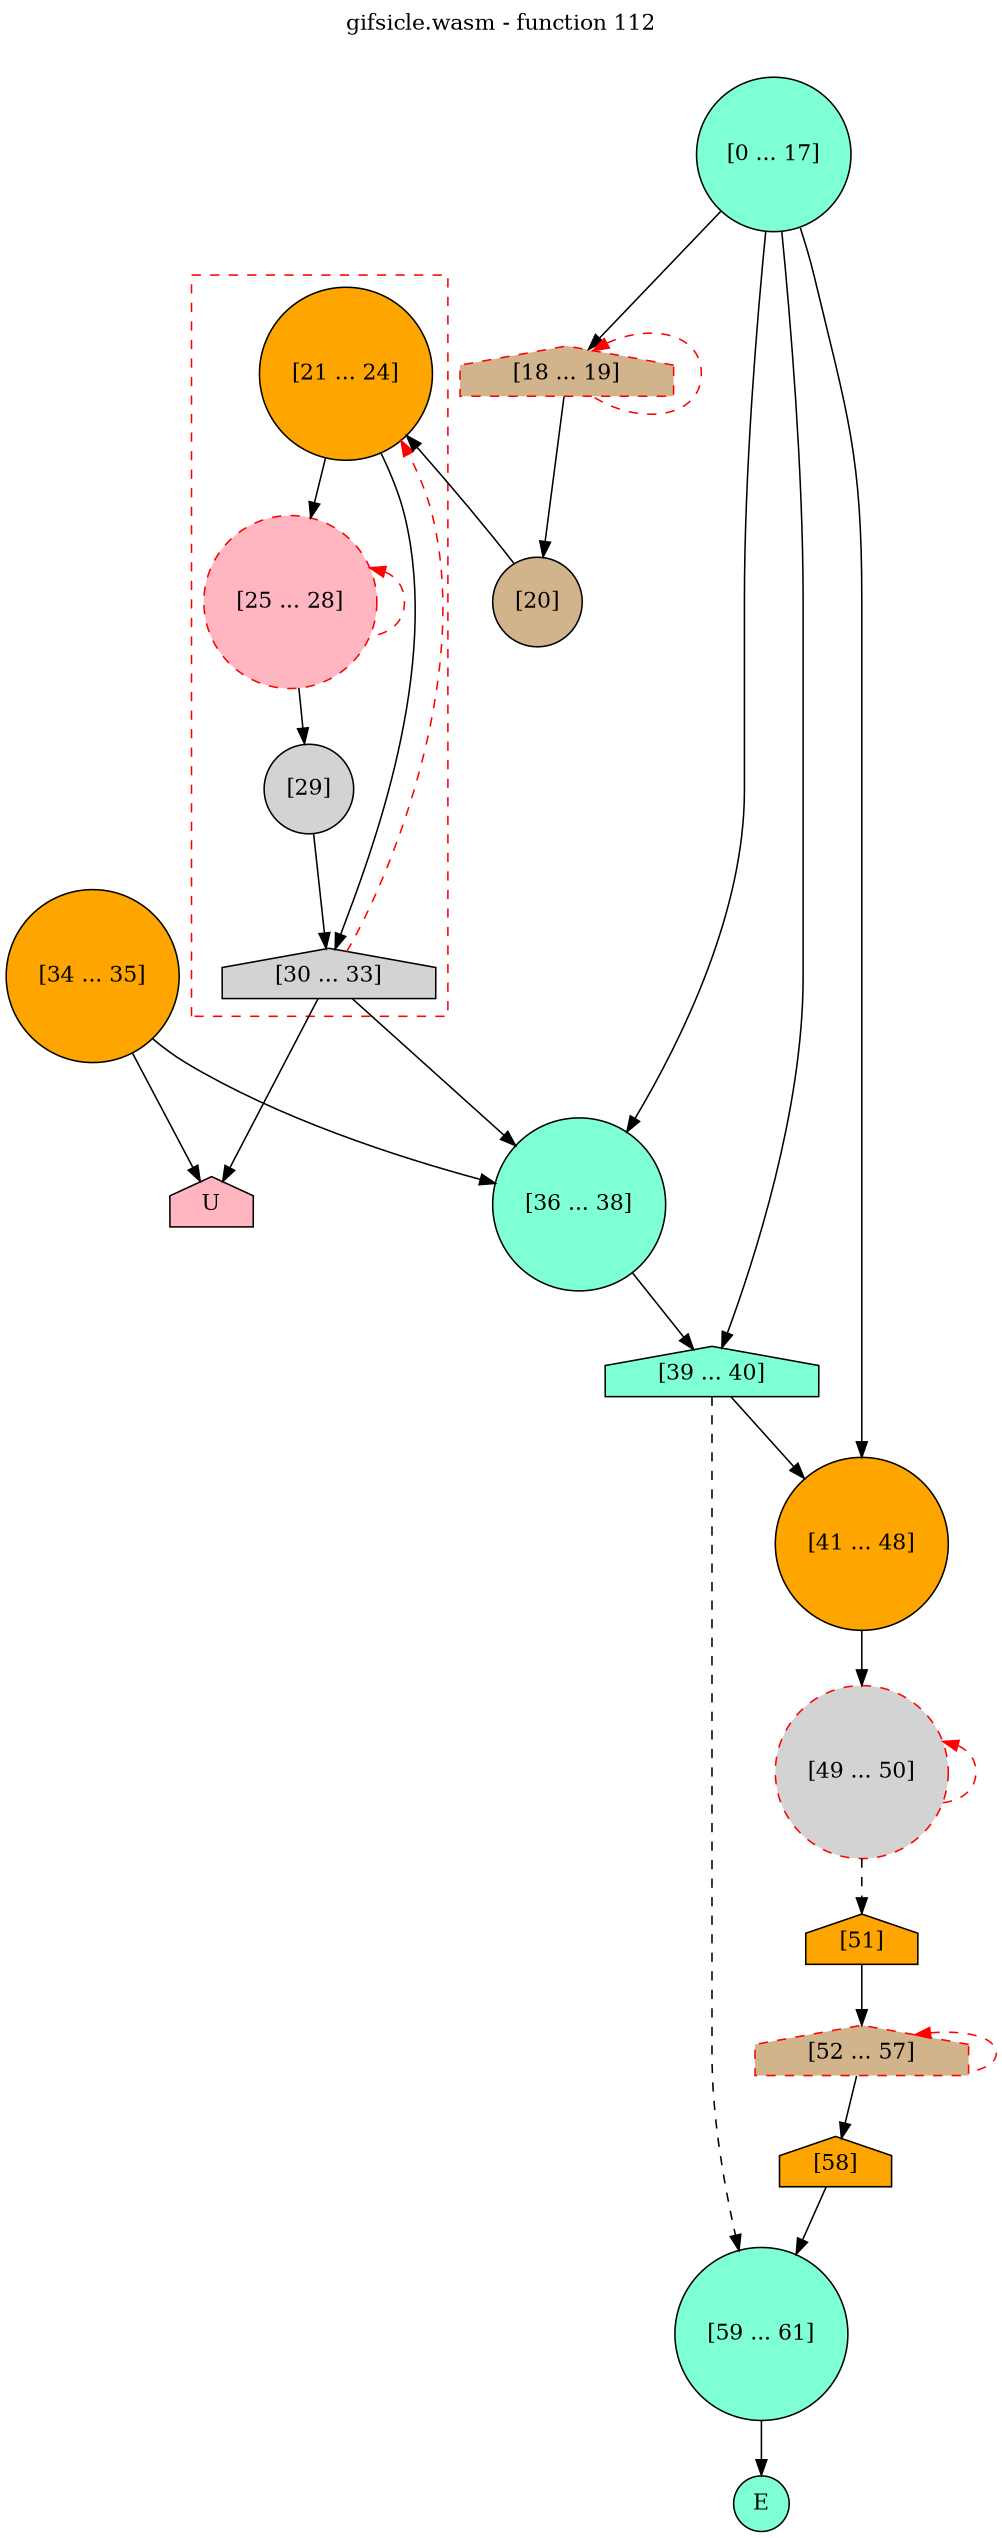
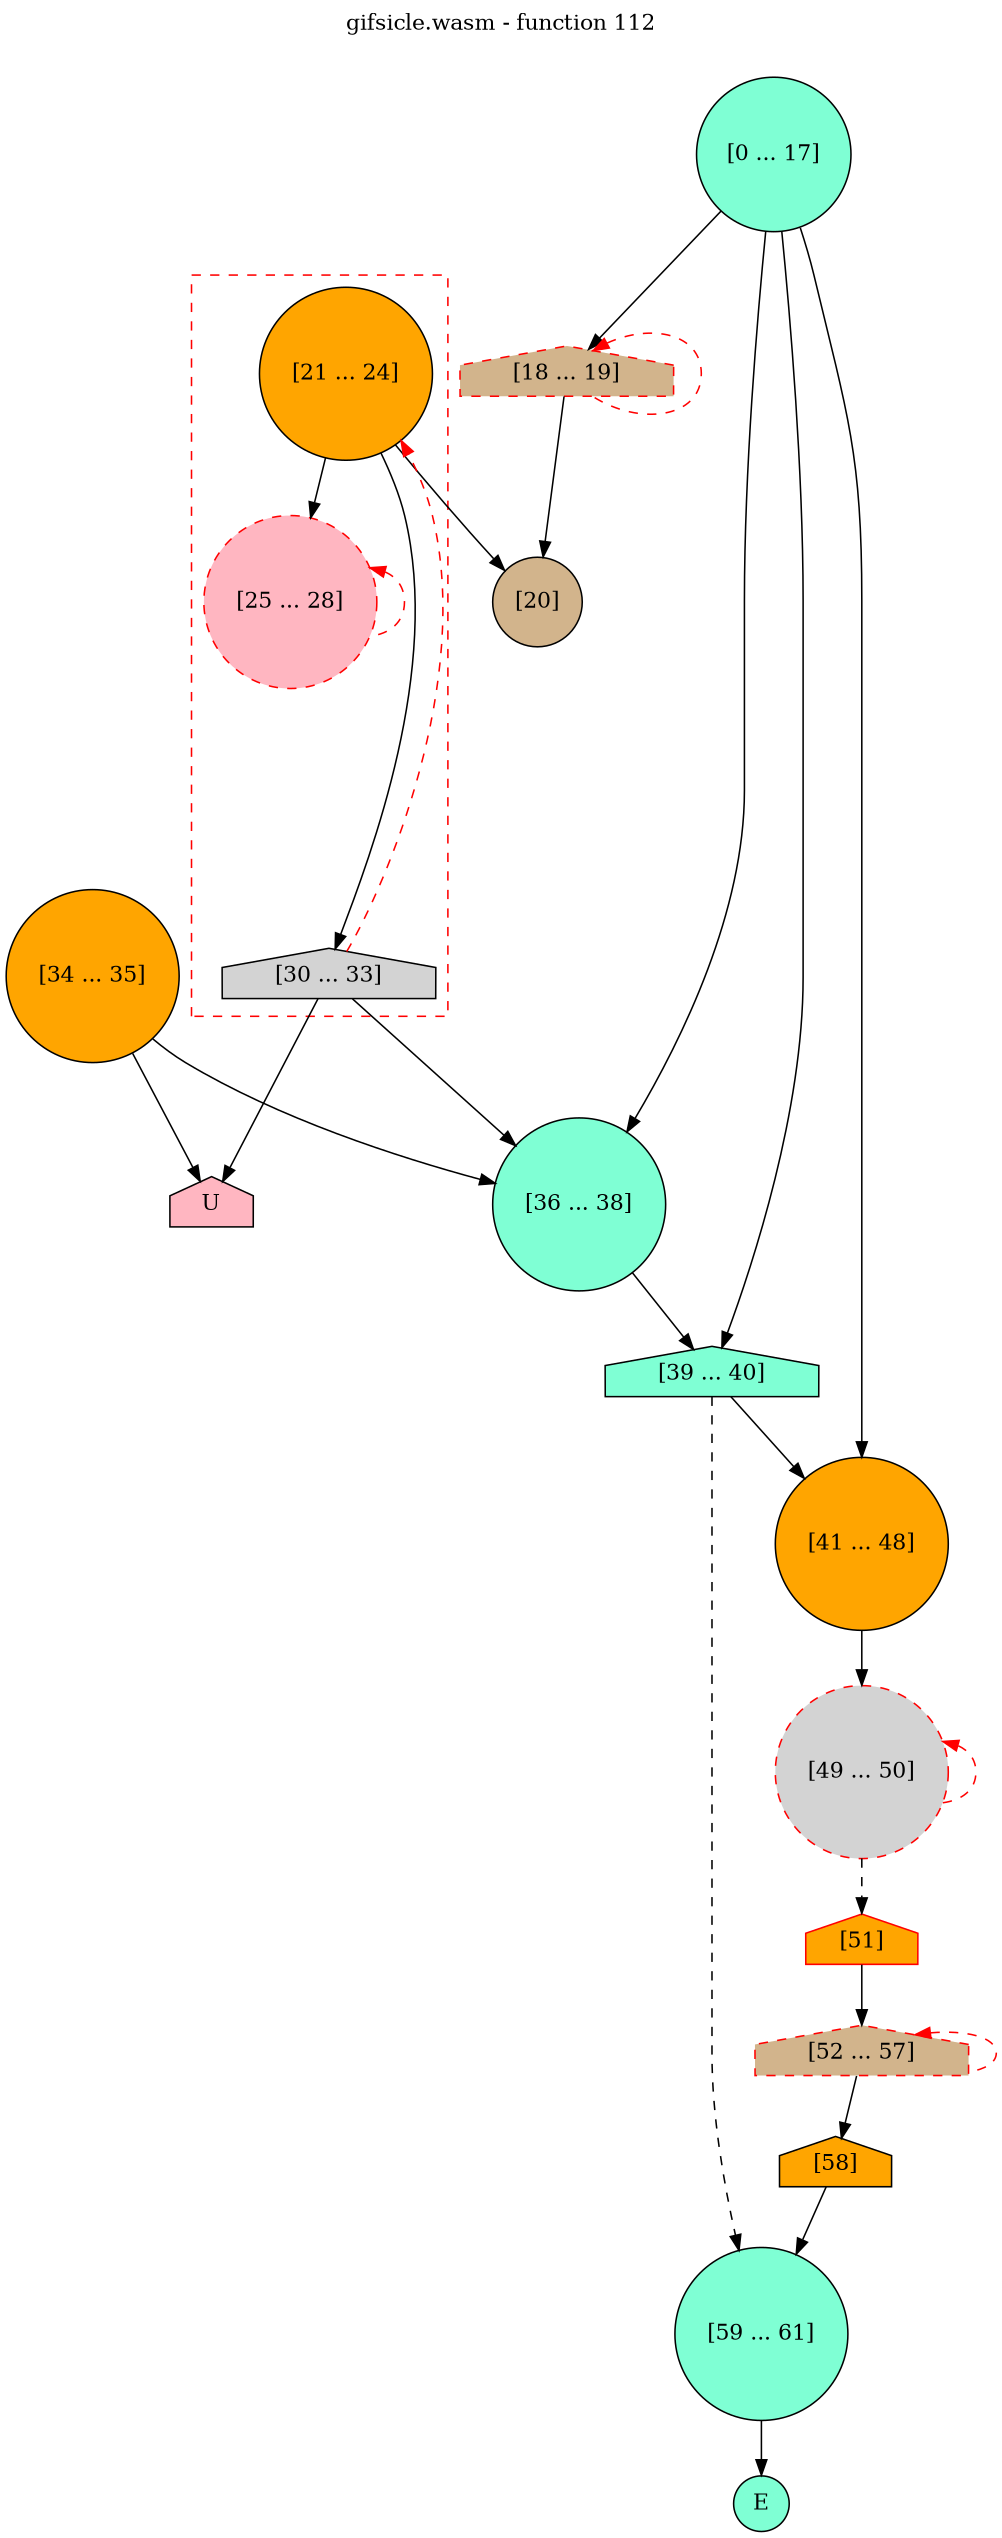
edge "[20]" -> "[21 ... 24]": reversed
node "[29]": removed
node "[51]": color black -> red
